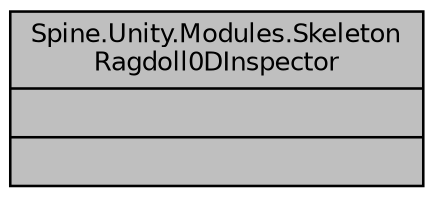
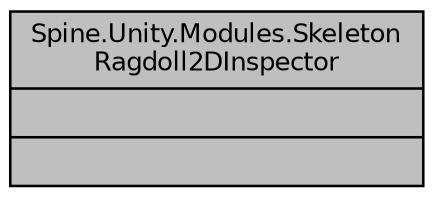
node "Spine.Unity.Modules.Skeleton": text "Ragdoll0DInspector" -> "Ragdoll2DInspector"
